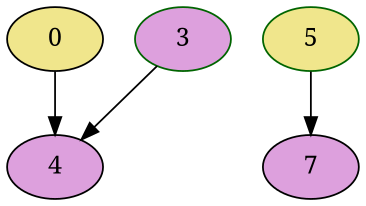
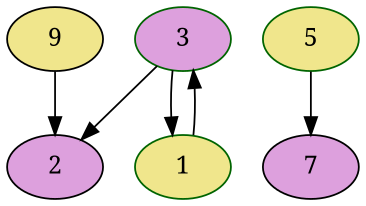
node "0": label "0" -> "9"
node "4": label "4" -> "2"
node "1": added
